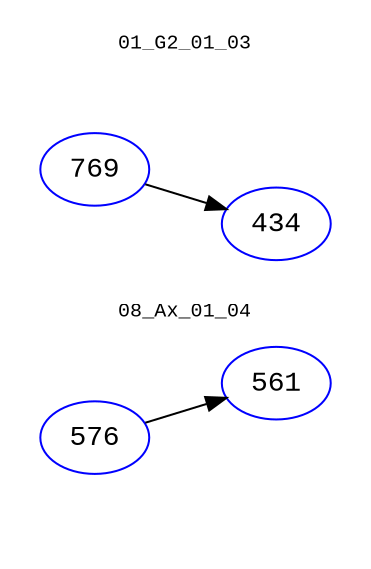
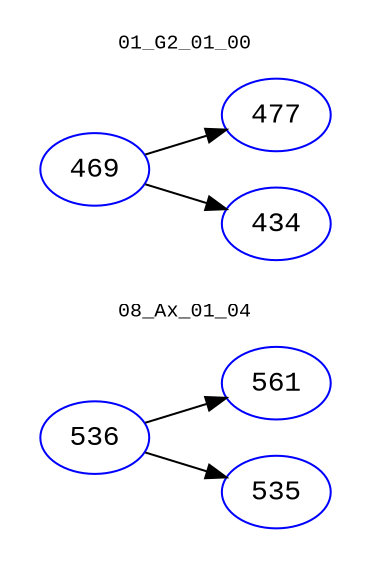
cluster "01_G2_01_03": label "01_G2_01_03" -> "01_G2_01_00"
node "477": added
node "769": label "769" -> "469"
node "576": label "576" -> "536"
node "535": added
